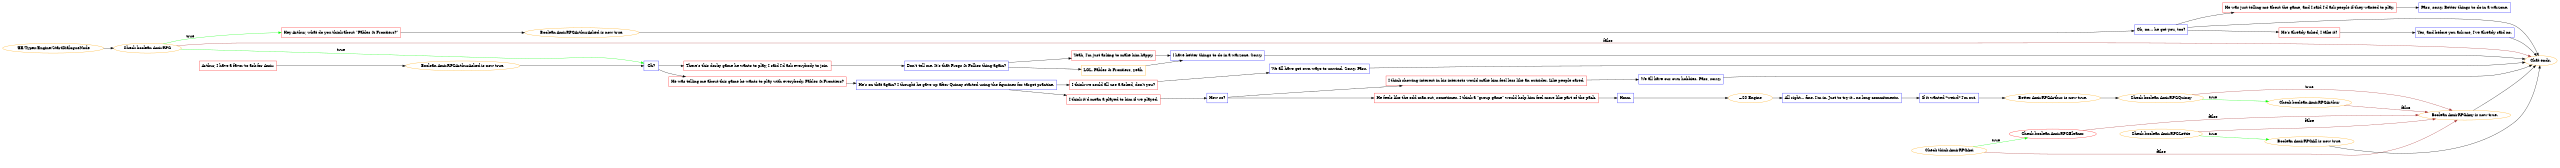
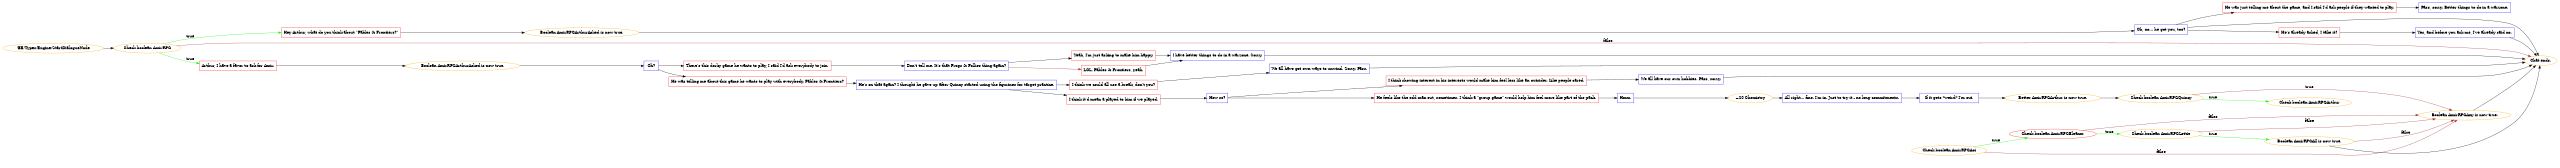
edge "Check boolean AmirRPG" -> "Oh?": now "Check boolean AmirRPG" -> "Arthur, I have a favor to ask for Amir."
edge "Don't tell me. It's that Frogs & Follies thing again?" -> "LOL. Fables & Frontiers, yeah.": color black -> brown
node "LOL. Fables & Frontiers, yeah.": color orange -> red
node "I think we could all use a asked, don't you?": label "I think we could all use a asked, don't you?" -> "I think we could all use a break, don't you?"
node "+20 Engine": label "+20 Engine" -> "+20 Chemistry"
node "If it wanted *weird* I'm out.": label "If it wanted *weird* I'm out." -> "If it gets *weird* I'm out."
edge "Check boolean AmirRPGArthur" -> "Boolean AmirRPGAny is now true.": now "Boolean AmirRPGAll is now true." -> "Boolean AmirRPGAny is now true."
edge "Check boolean AmirRPGEleanor" -> "Check boolean AmirRPGLettie": added, label "true"
node "Check think AmirRPGAoi": label "Check think AmirRPGAoi" -> "Check boolean AmirRPGAoi"
